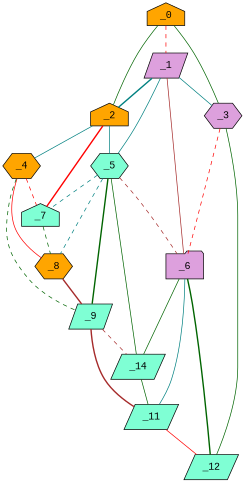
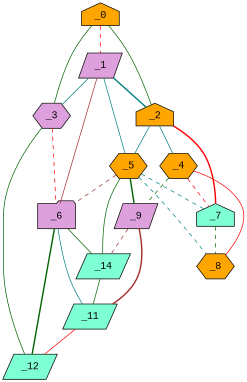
node "_5": fillcolor aquamarine -> orange
edge "_8" -- "_9": removed
node "_9": fillcolor aquamarine -> plum
